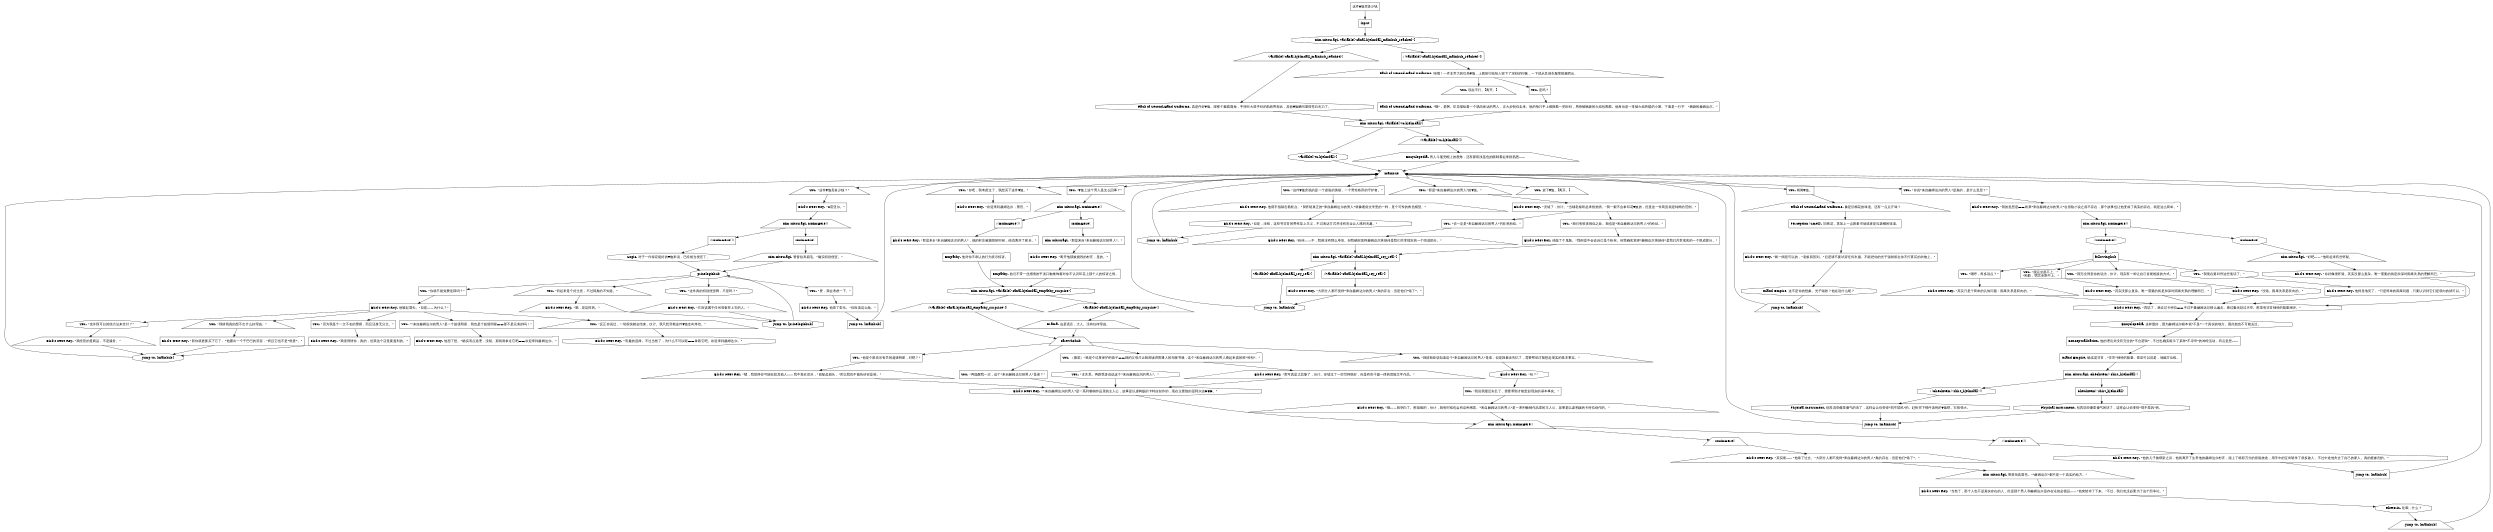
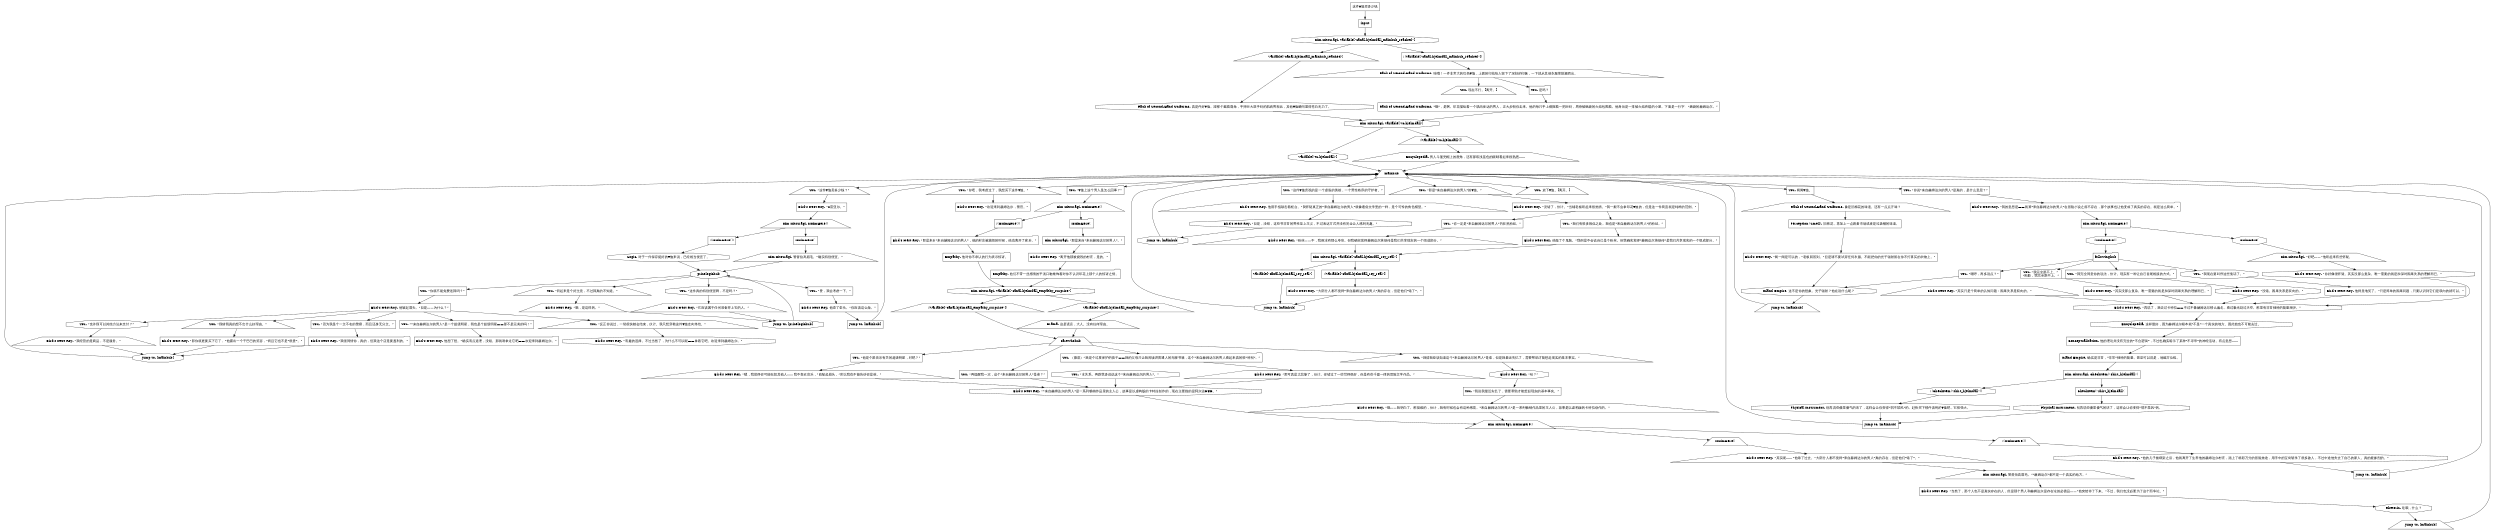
edge "You: “嗯哼，再多说点？”" -> "Bird's Nest Roy: “其实只是个简单的认知问题：因果关系是双向的。”": now "You: “嗯哼，再多说点？”" -> "Inland Empire: 这不是你的想象。光子辐射？他在说什么呢？"
